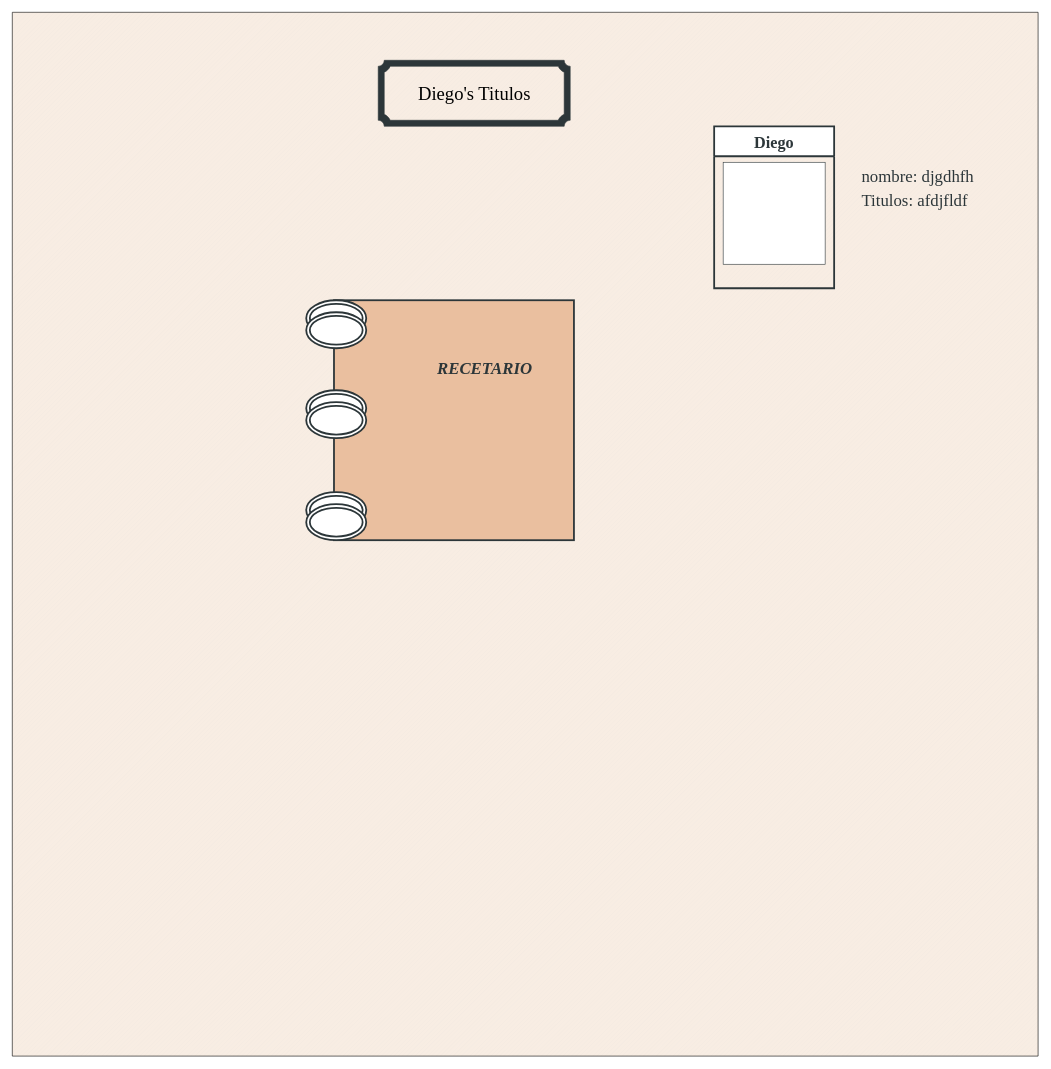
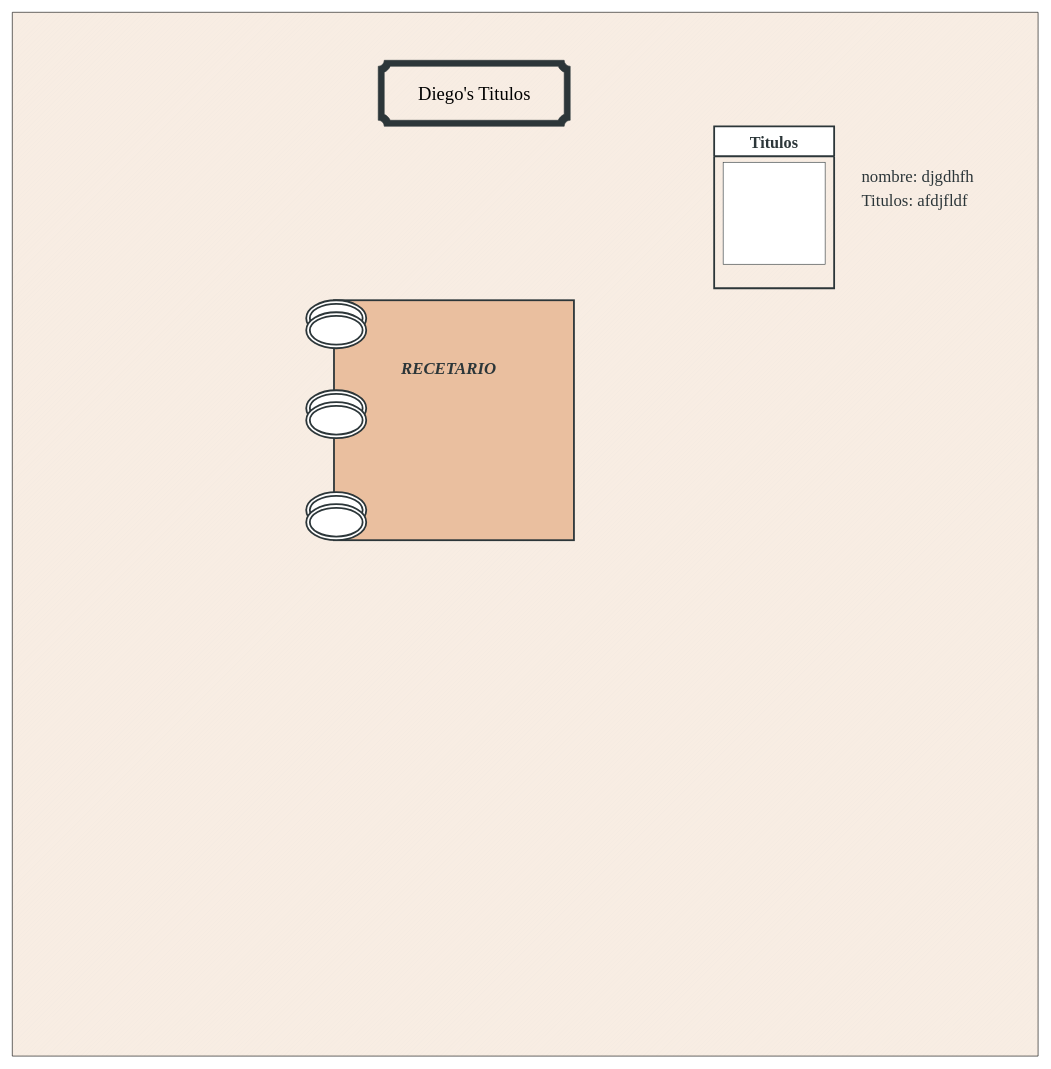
node "Diego": label "Diego" -> "Titulos"
node "RECETARIO": moved (490, 366) -> (454, 366)
